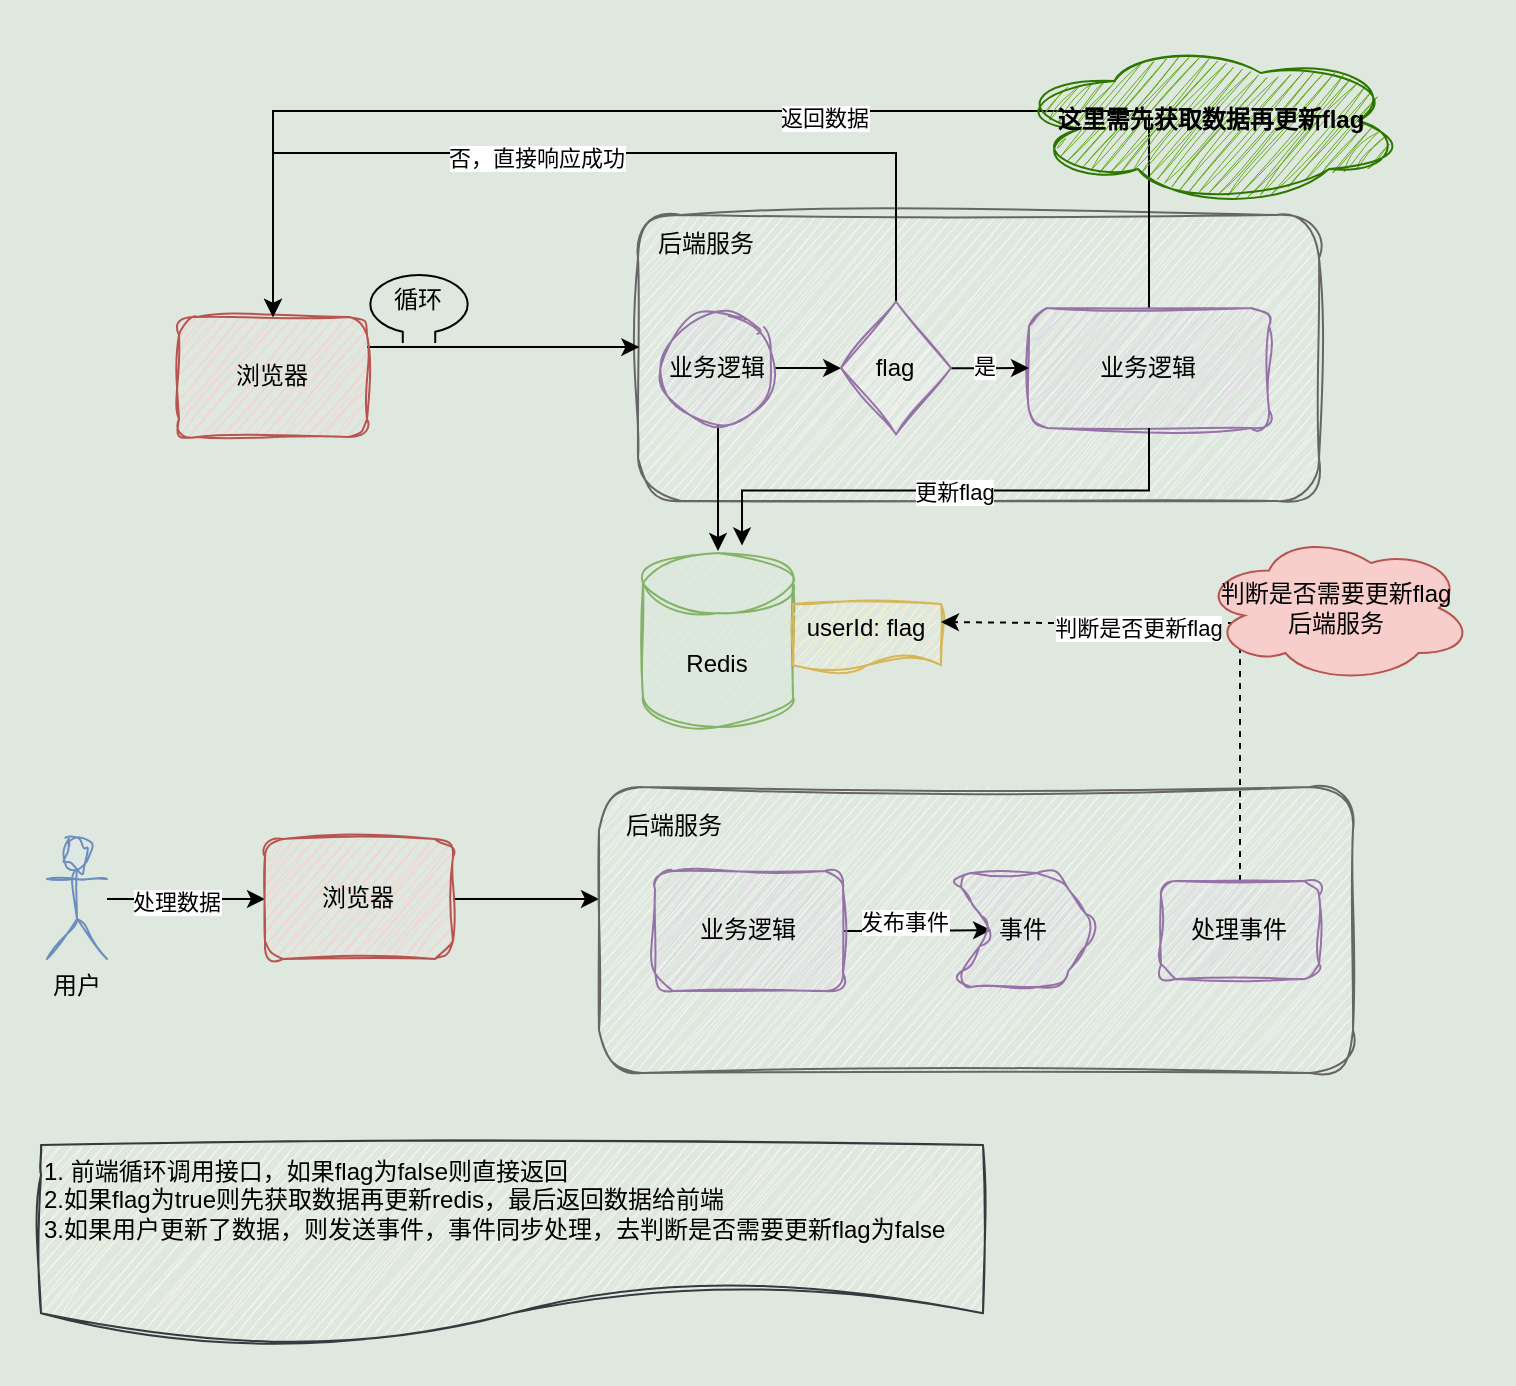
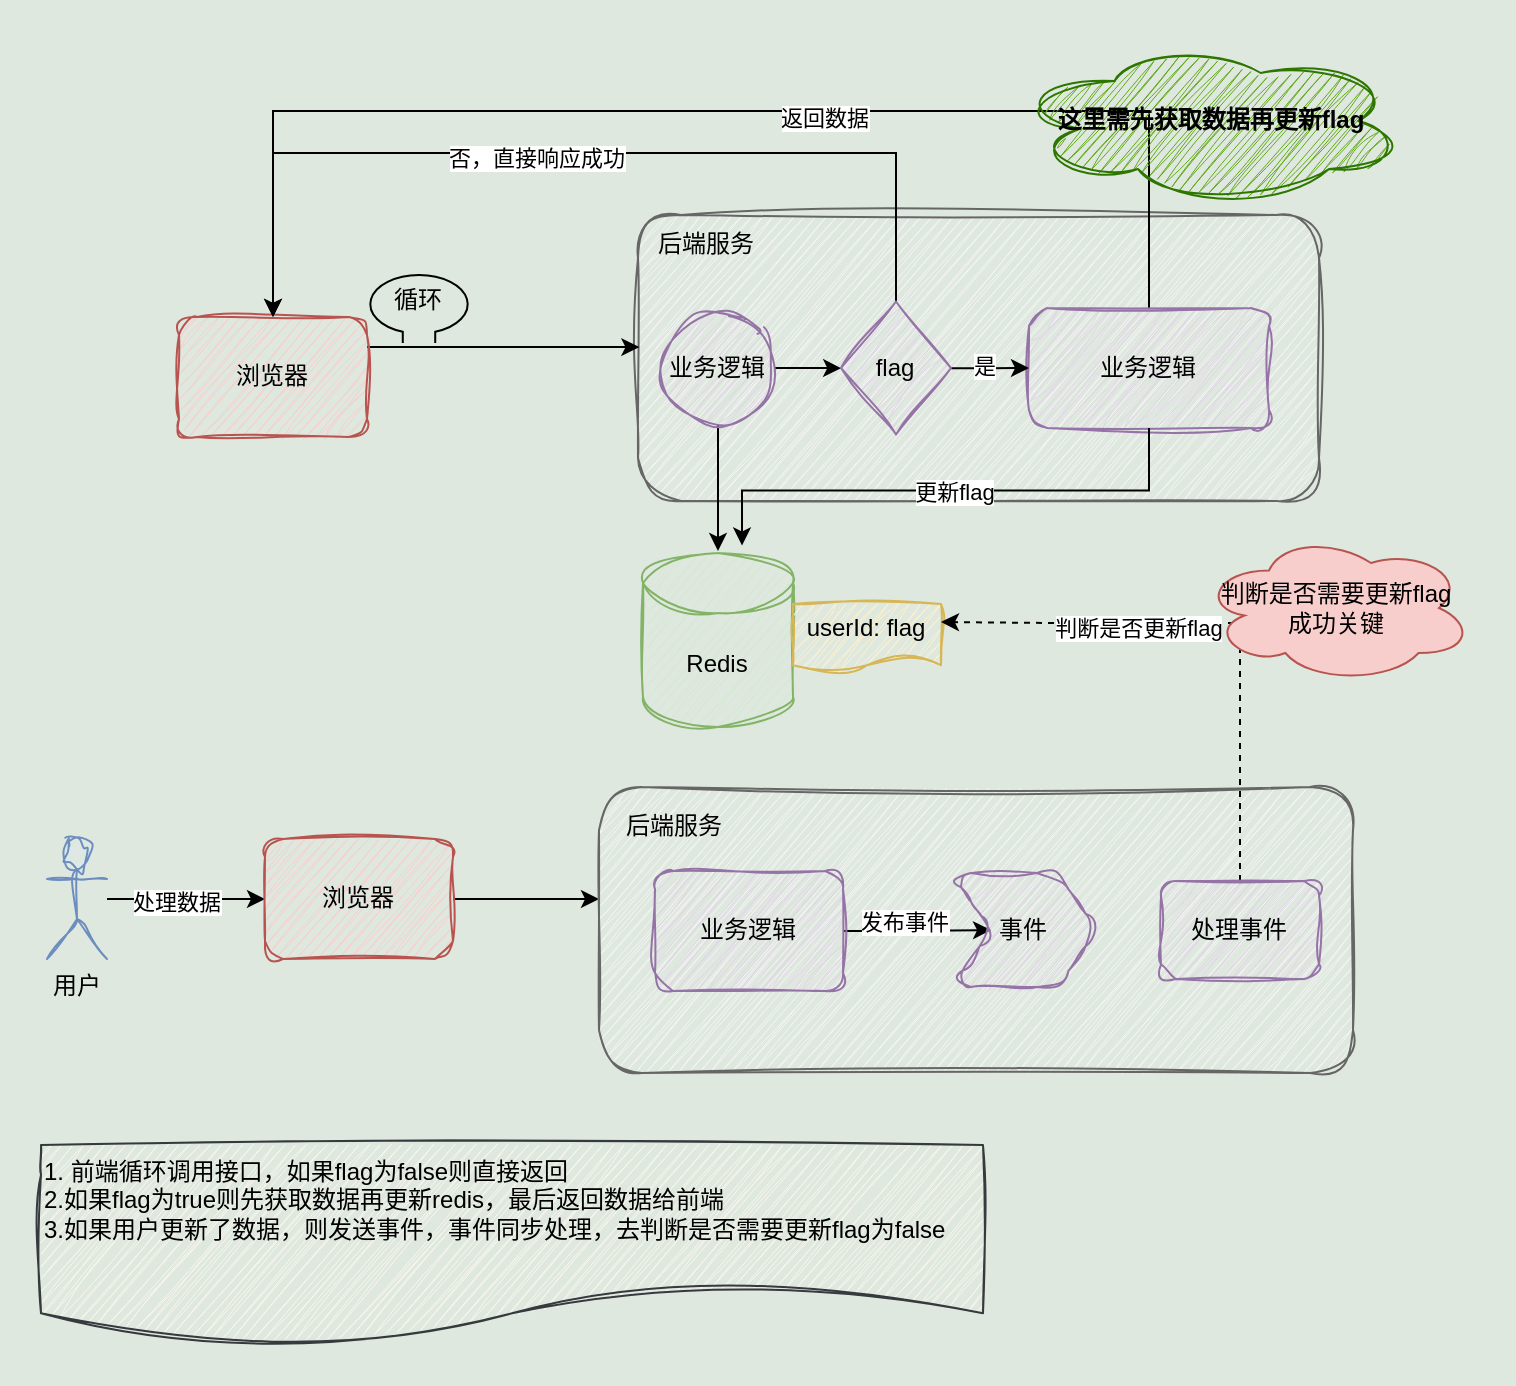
node "flag": fillcolor #f5f5f5 -> #e1d5e7
node "判断是否需要更新flag 后端服务": label "判断是否需要更新flag 后端服务" -> "判断是否需要更新flag 成功关键"
